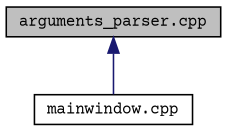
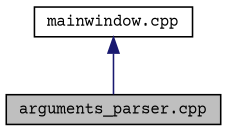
edge "mainwindow.cpp" -> "arguments_parser.cpp": reversed
